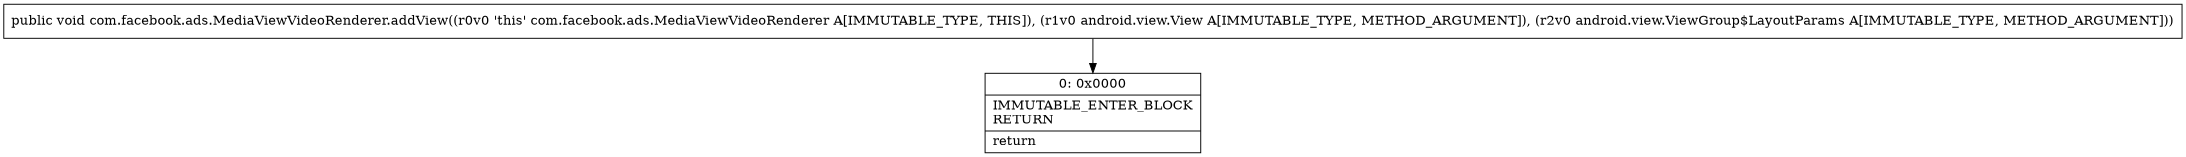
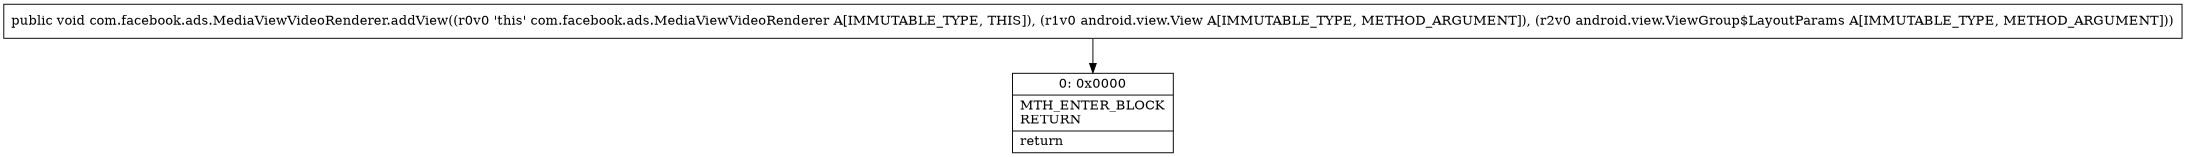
node "0: 0x0000": text "IMMUTABLE_ENTER_BLOCK" -> "MTH_ENTER_BLOCK"
